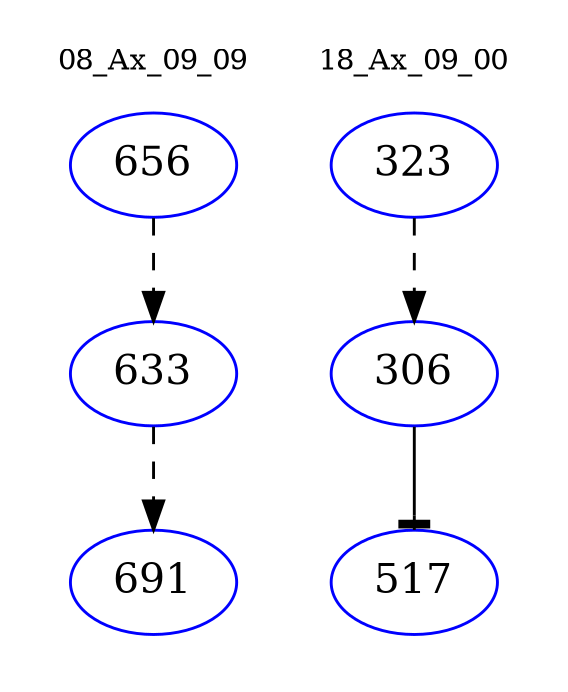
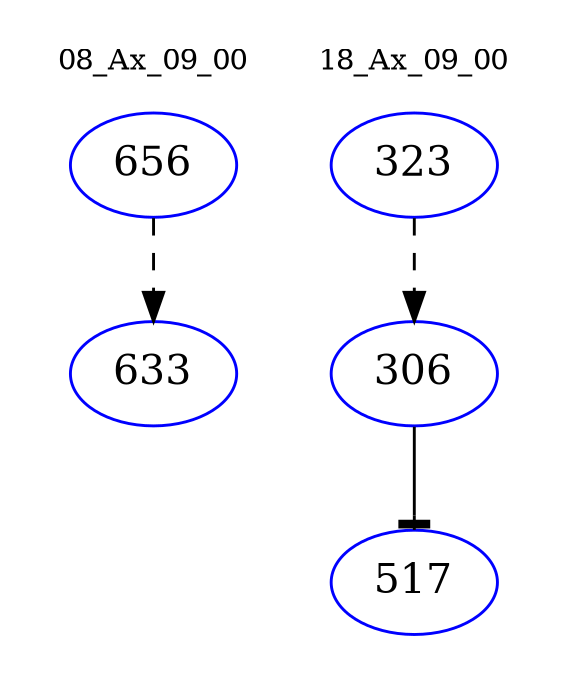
cluster "08_Ax_09_09": label "08_Ax_09_09" -> "08_Ax_09_00"
node "691": removed
